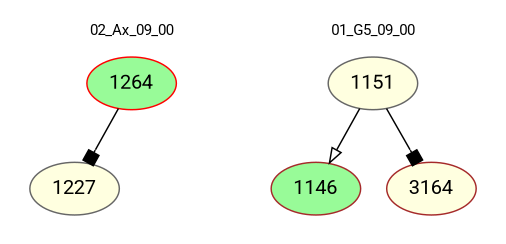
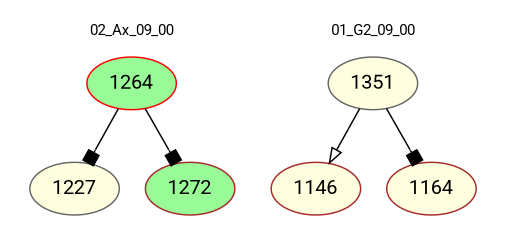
cluster "01_G5_09_00": label "01_G5_09_00" -> "01_G2_09_00"
node "1151": label "1151" -> "1351"
node "1272": added
node "1146": fillcolor palegreen -> lightyellow
node "3164": label "3164" -> "1164"
